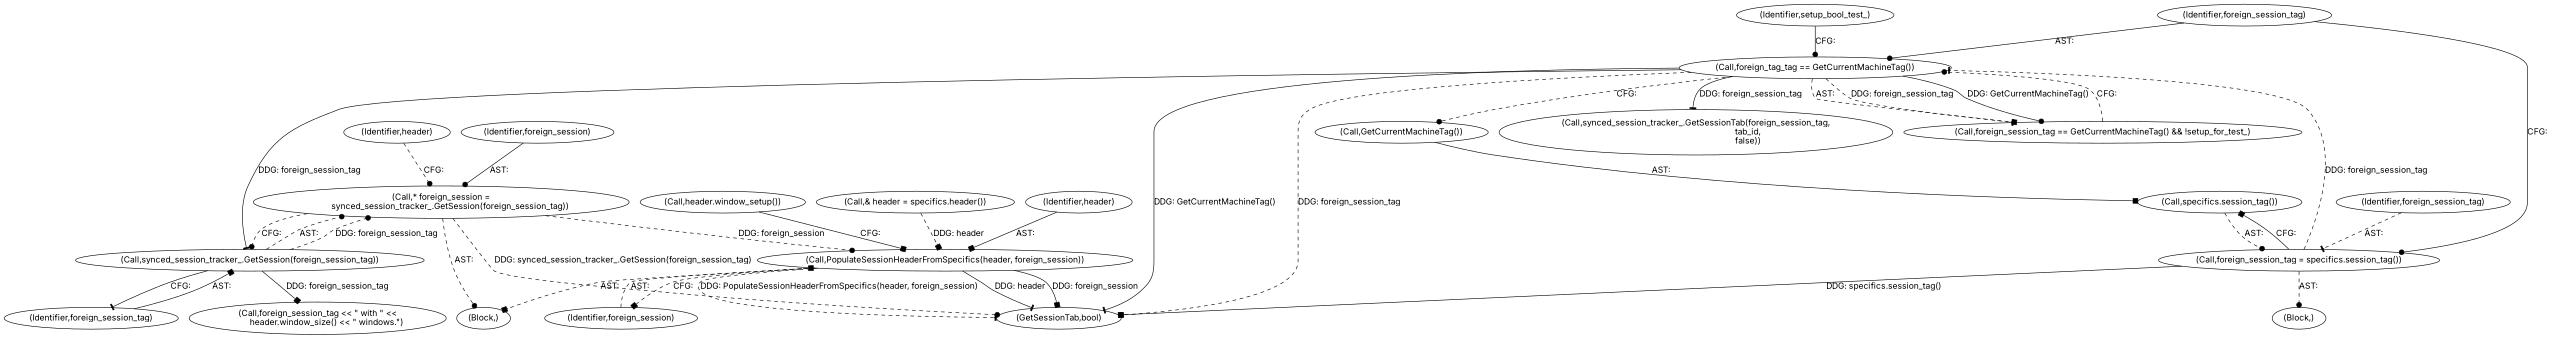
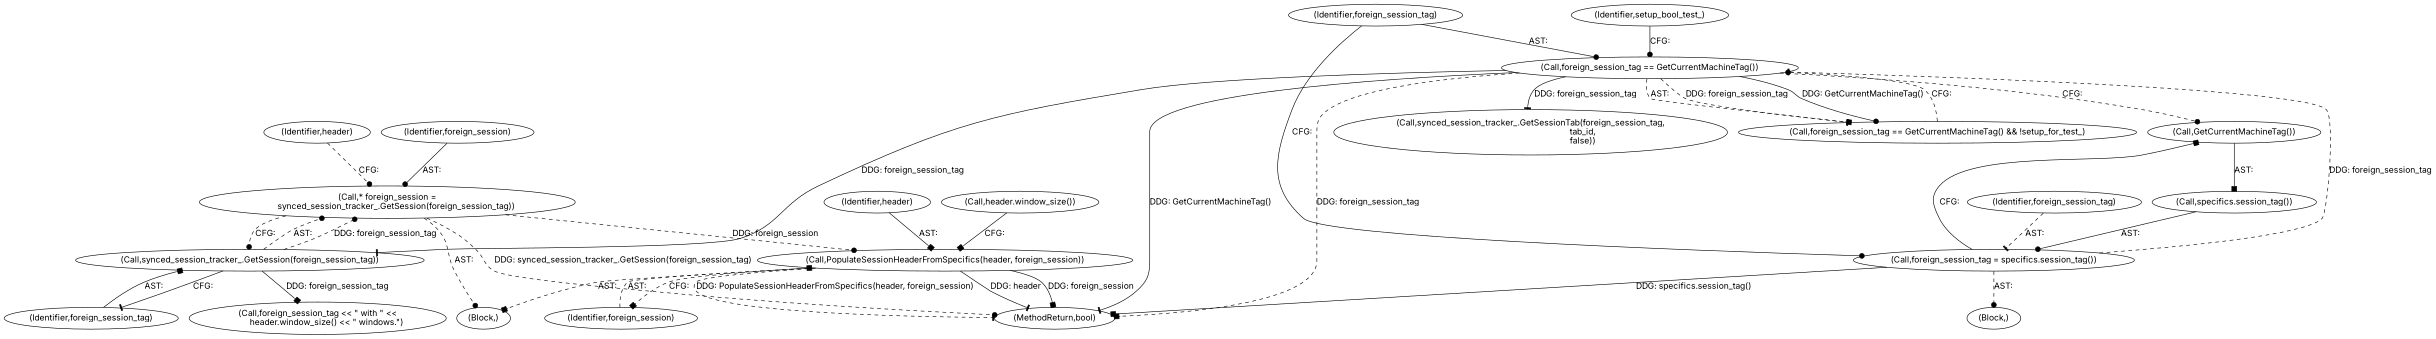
node "(Call,foreign_tag_tag == GetCurrentMachineTag())": label "(Call,foreign_tag_tag == GetCurrentMachineTag())" -> "(Call,foreign_session_tag == GetCurrentMachineTag())"
node "(Call,header.window_setup())": label "(Call,header.window_setup())" -> "(Call,header.window_size())"
node "(Call,& header = specifics.header())": removed
edge "(Call,foreign_session_tag = specifics.session_tag())" -> "(Call,specifics.session_tag())": now "(Call,foreign_session_tag = specifics.session_tag())" -> "(Call,GetCurrentMachineTag())"
edge "(Call,specifics.session_tag())" -> "(Call,foreign_session_tag = specifics.session_tag())": style dashed -> solid
node "(GetSessionTab,bool)": label "(GetSessionTab,bool)" -> "(MethodReturn,bool)"
